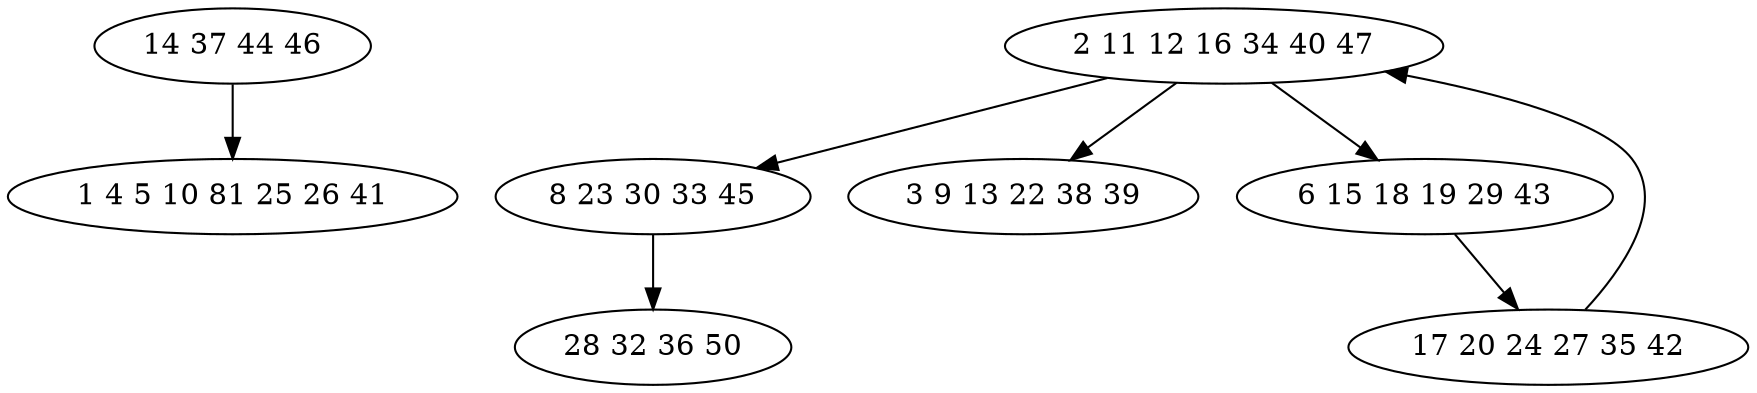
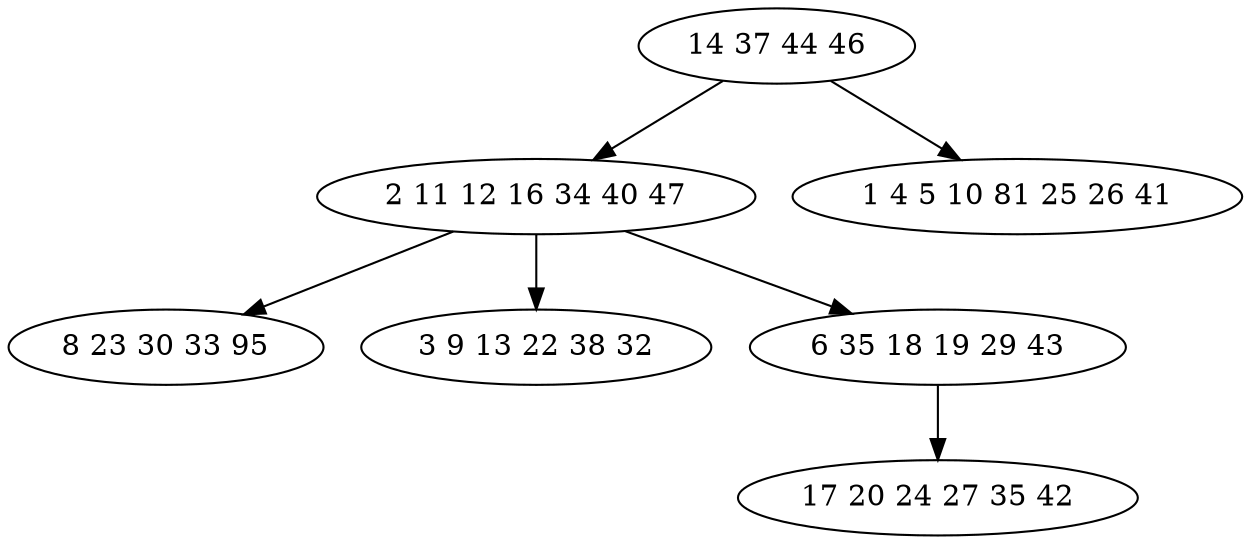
edge "17 20 24 27 35 42" -> "2 11 12 16 34 40 47": now "14 37 44 46" -> "2 11 12 16 34 40 47"
node "8 23 30 33 45": label "8 23 30 33 45" -> "8 23 30 33 95"
node "3 9 13 22 38 39": label "3 9 13 22 38 39" -> "3 9 13 22 38 32"
node "6 15 18 19 29 43": label "6 15 18 19 29 43" -> "6 35 18 19 29 43"
node "28 32 36 50": removed
